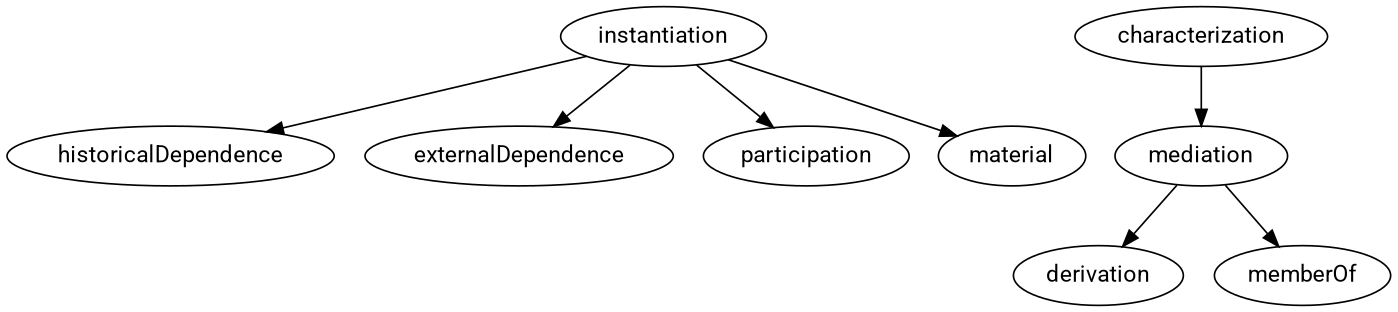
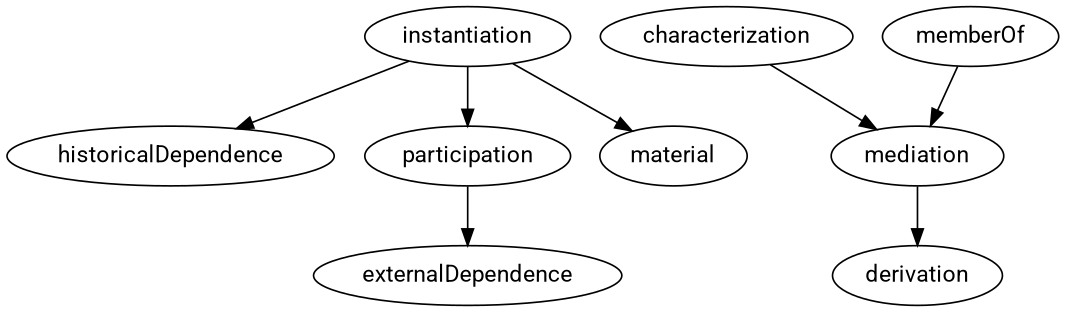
edge "instantiation" -> "externalDependence": now "participation" -> "externalDependence"
edge "mediation" -> "memberOf": reversed
